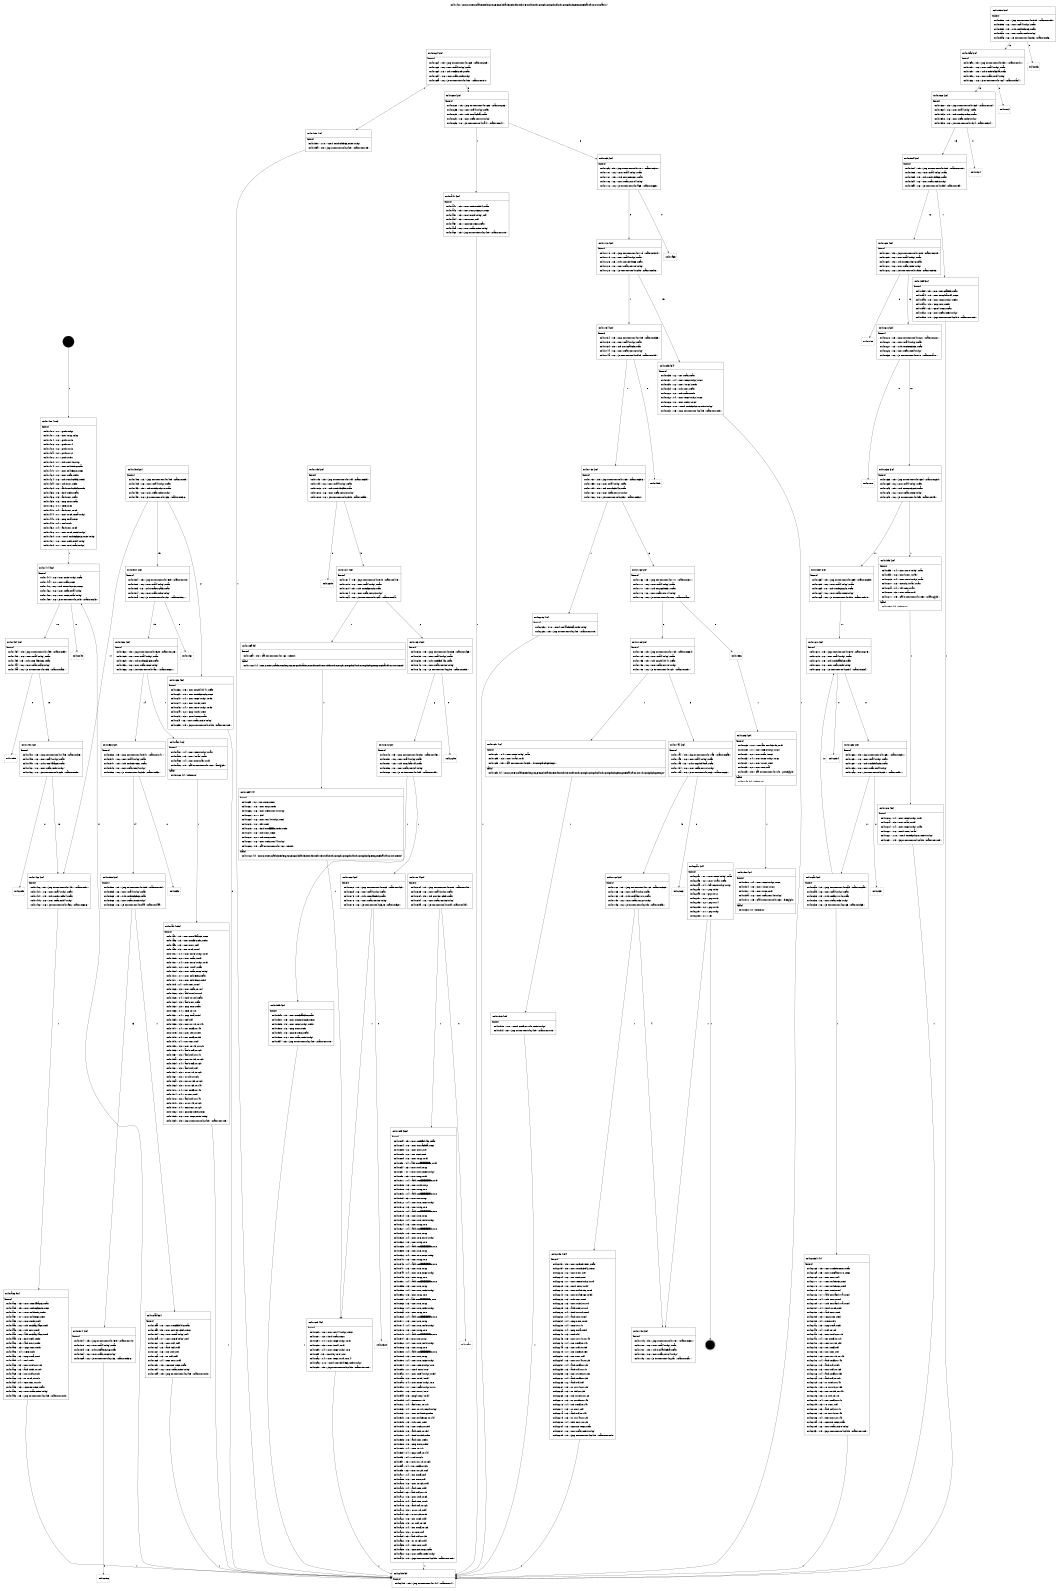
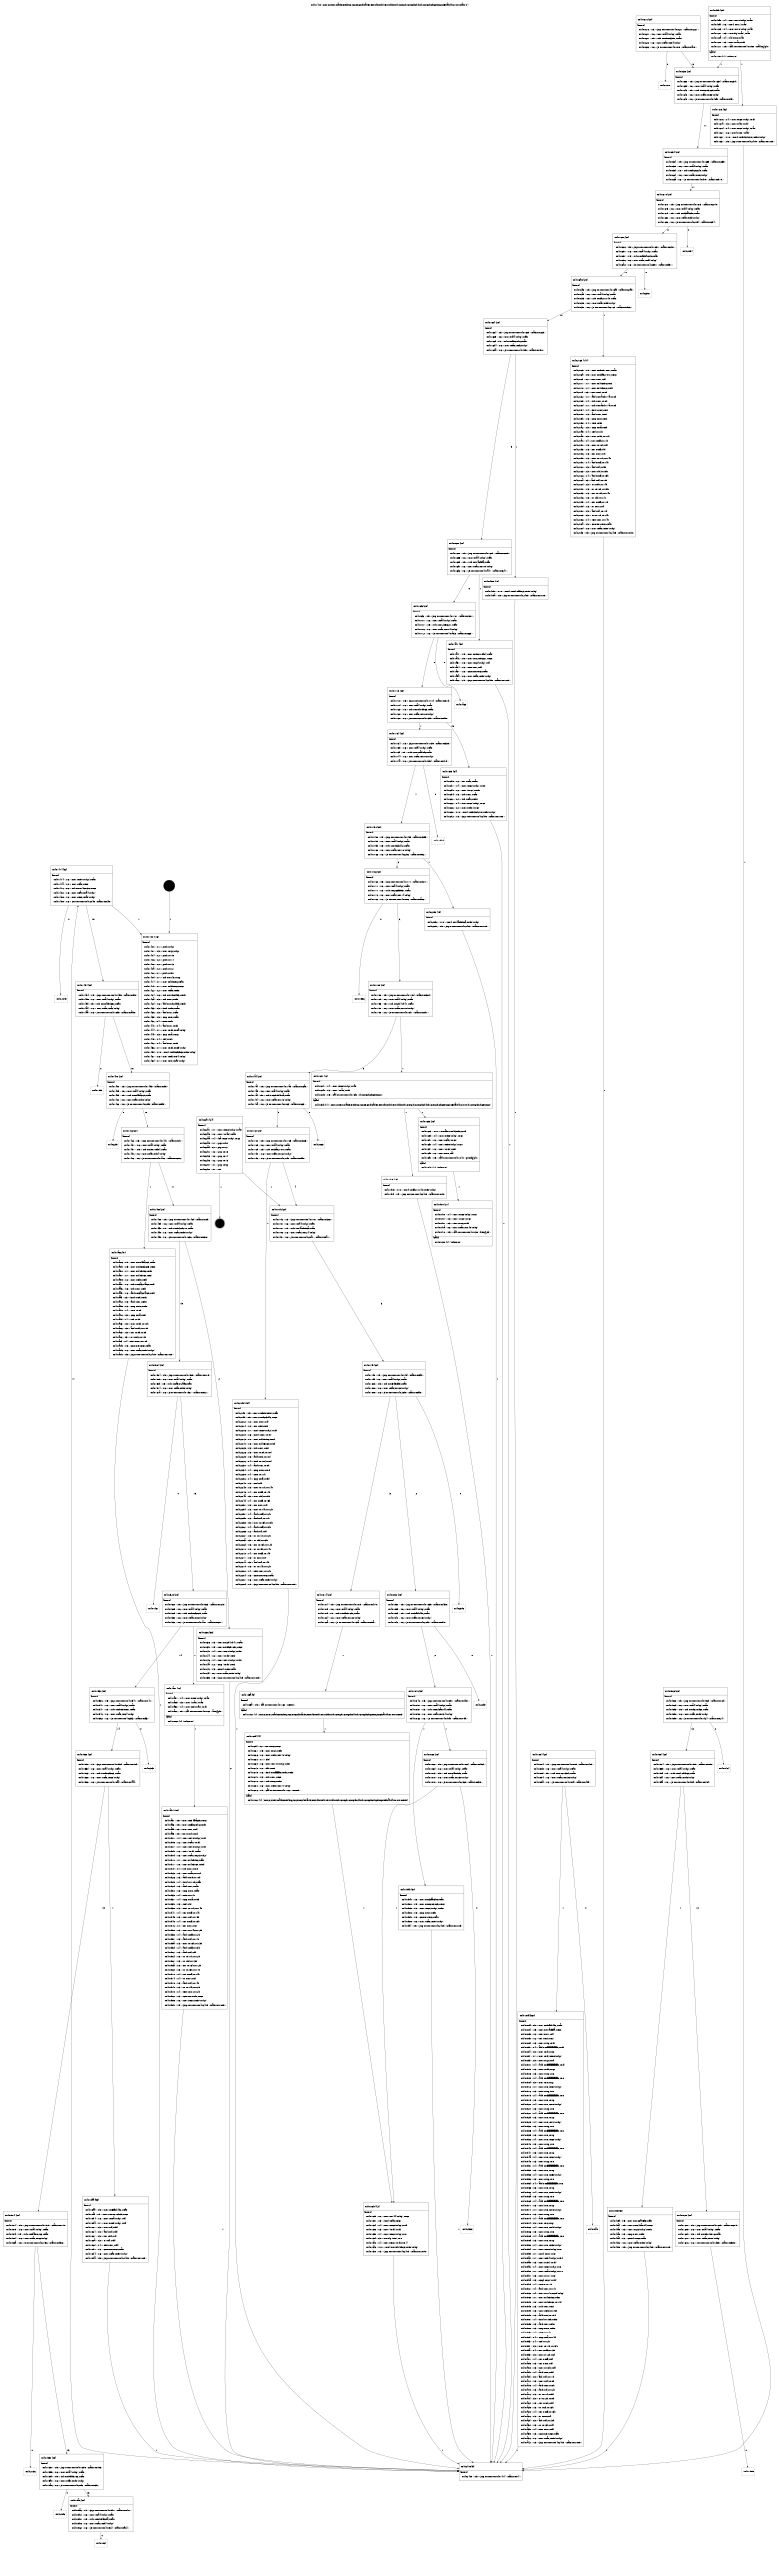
edge "0x4015ac [28]" -> "0x4015c8 [28]": removed, label "13"
edge "0x401600 [28]" -> "0x40161c [28]": removed, label "12"
edge "0x401638 [28]" -> "0x401bf9 [29]": reversed
edge "0x401400 [116]" -> "0x401474 [32]": reversed
edge "0x401814 [28]" -> "0x401830 [28]": now "0x4017f8 [28]" -> "0x401830 [28]"
edge "0x4014e8 [28]" -> "0x4014cc [28]": reversed
edge "0x401ee6" -> "0x401ce3 [29]": now "0x401cd7 [12]" -> "0x401ce3 [29]"
edge "0x4016a8 [28]" -> "0x401670 [28]": now "0x4016a8 [28]" -> "0x4016c4 [28]"
edge "0x4017dc [28]" -> "0x4017f8 [28]": added, label "3"
edge "0x401574 [28]" -> "0x401590 [28]": added, label "13"
